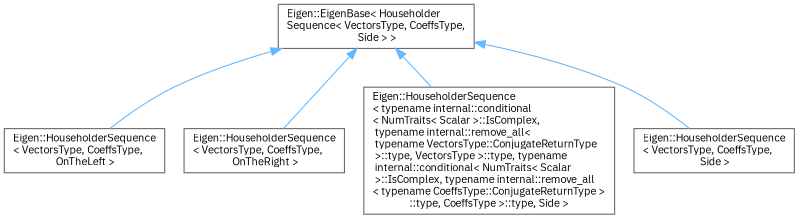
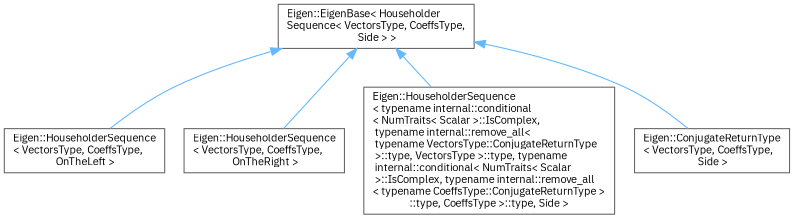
node "Eigen::HouseholderSequence < VectorsType, CoeffsType, Side >": label "Eigen::HouseholderSequence < VectorsType, CoeffsType, Side >" -> "Eigen::ConjugateReturnType < VectorsType, CoeffsType, Side >"
